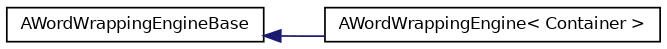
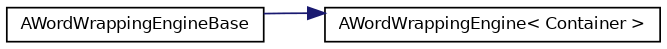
edge "AWordWrappingEngine< Container >" -> "AWordWrappingEngineBase": reversed
